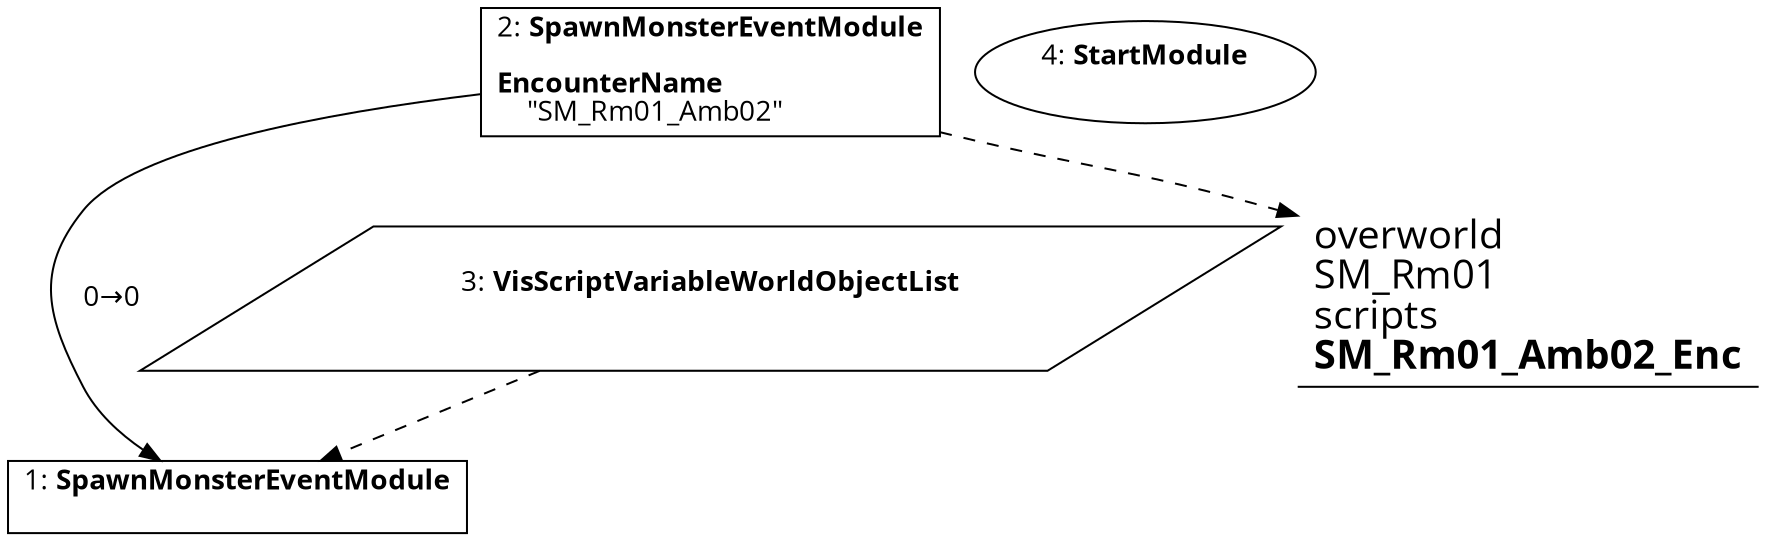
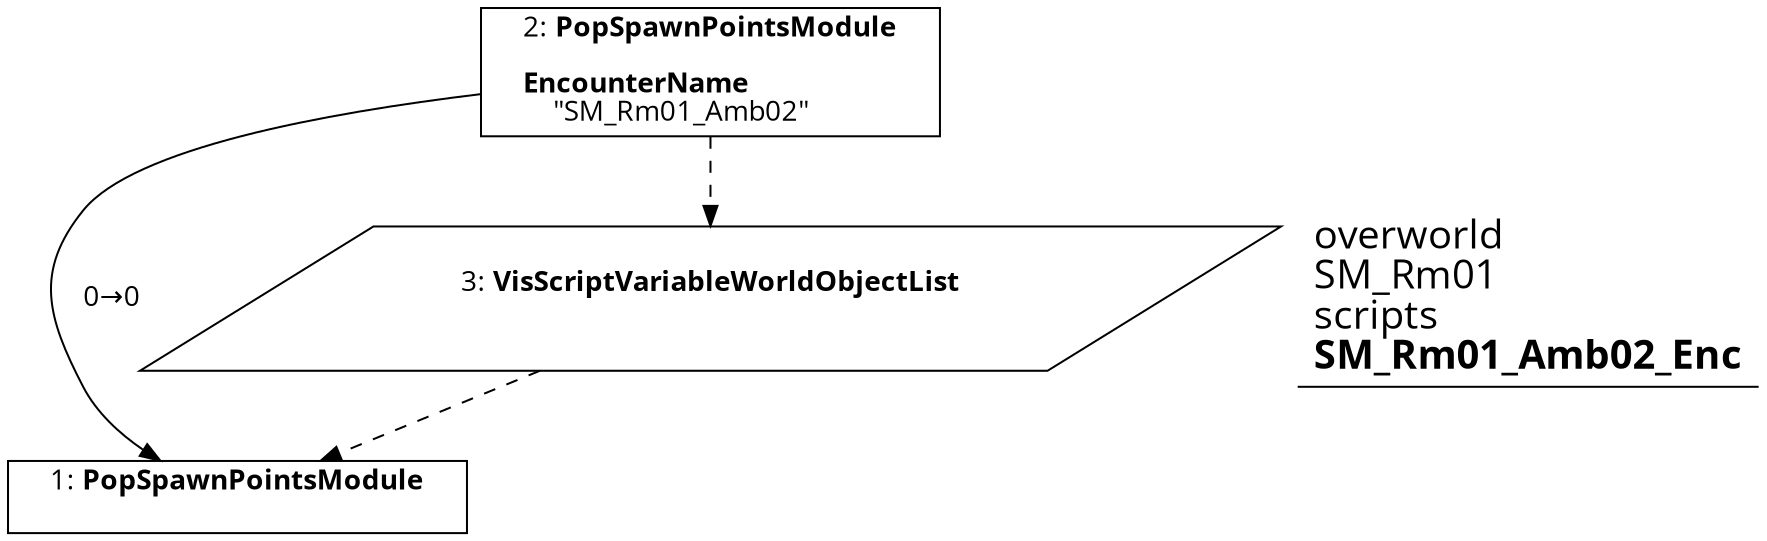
node "2:": text "SpawnMonsterEventModule" -> "PopSpawnPointsModule"
node "4:": removed
edge "2:" -> "overworld": now "2:" -> "3:"
node "1:": text "SpawnMonsterEventModule" -> "PopSpawnPointsModule"
